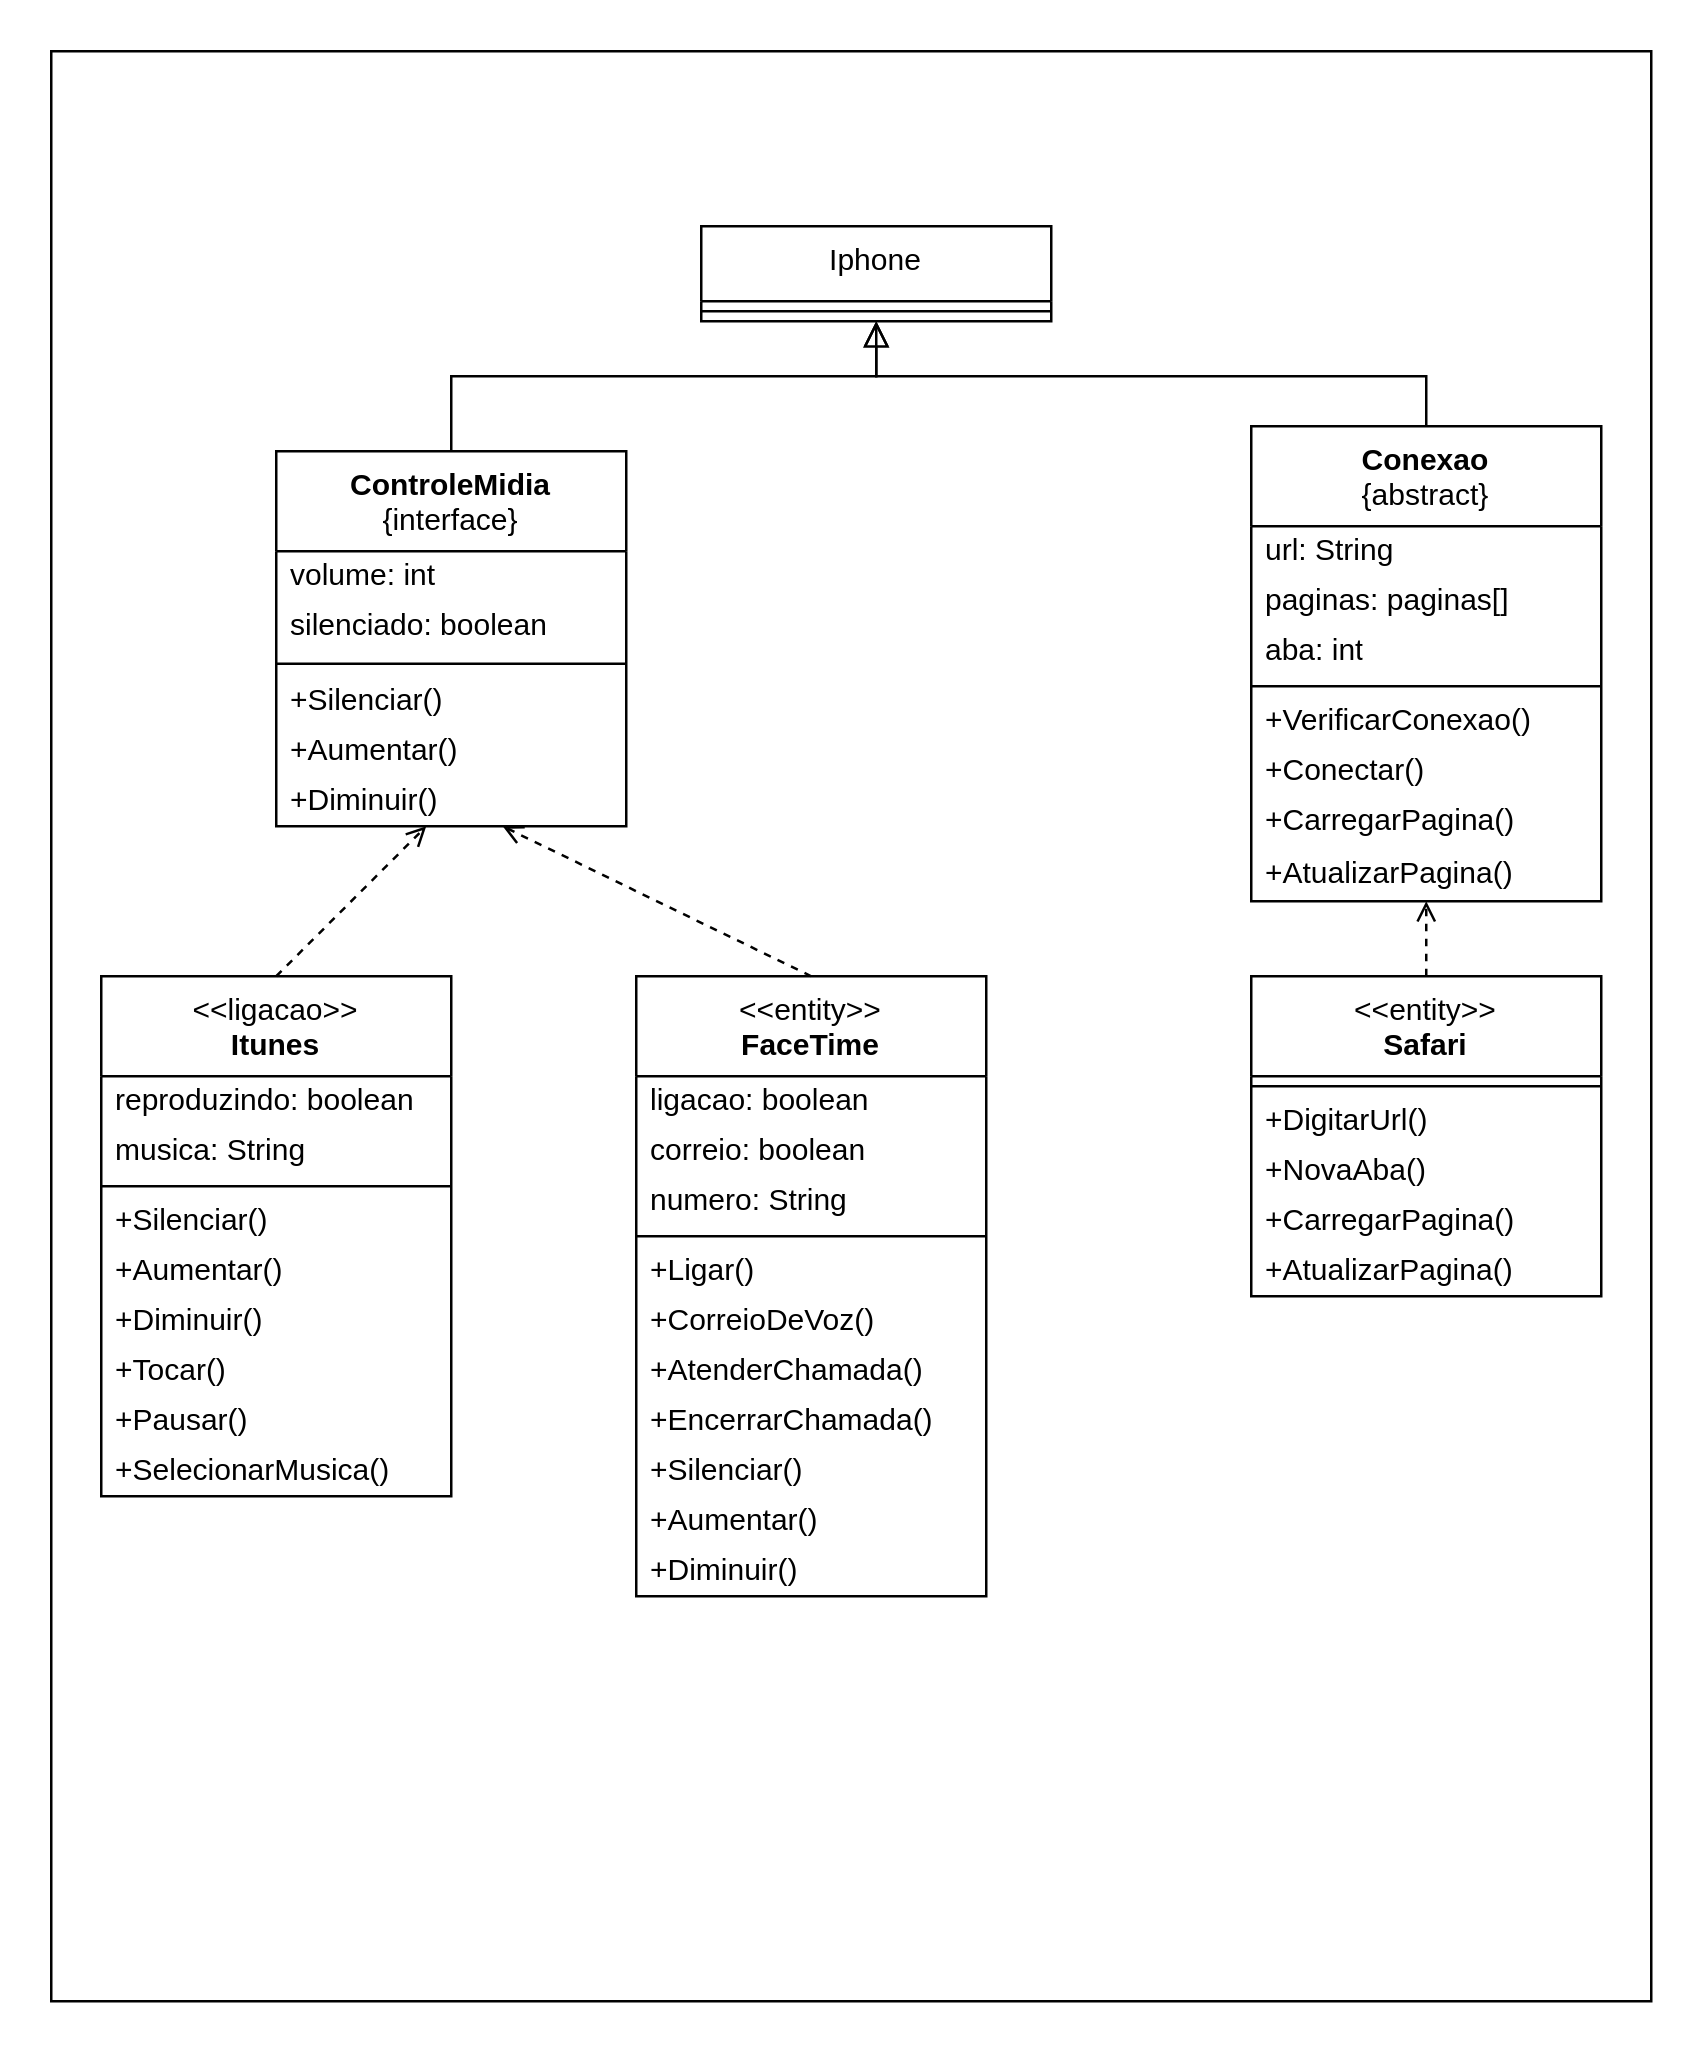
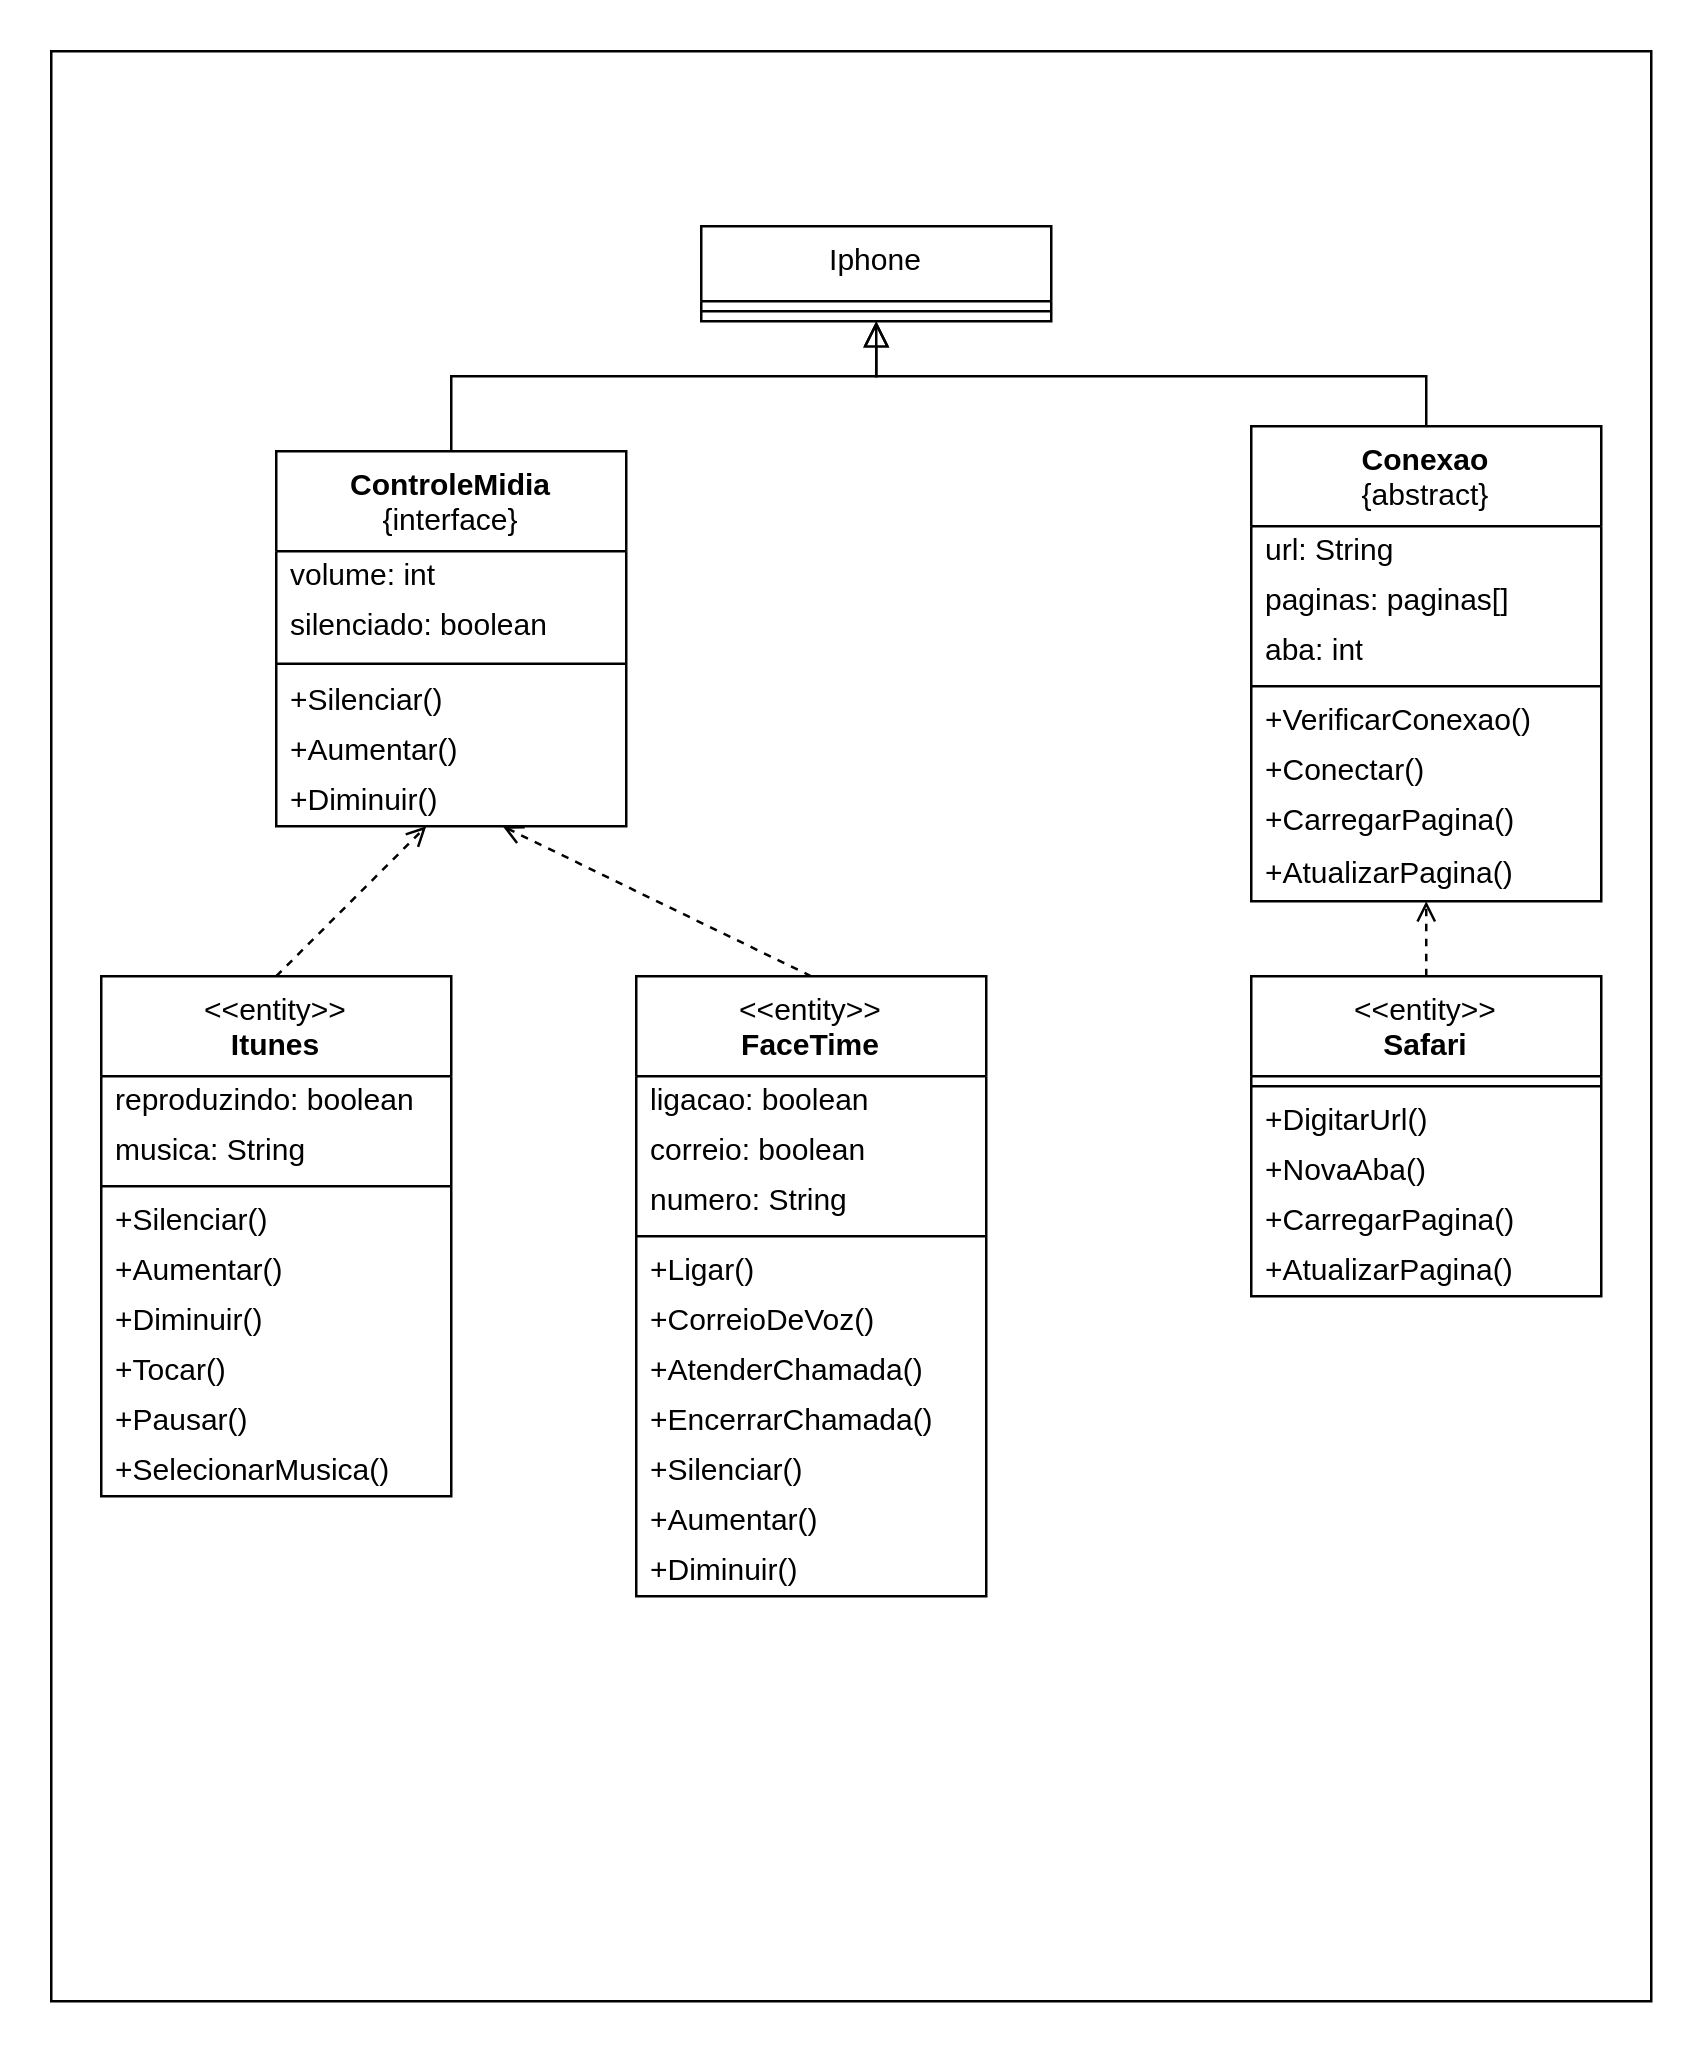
node "<<ligacao>> Itunes": label "<<ligacao>> Itunes" -> "<<entity>> Itunes"
